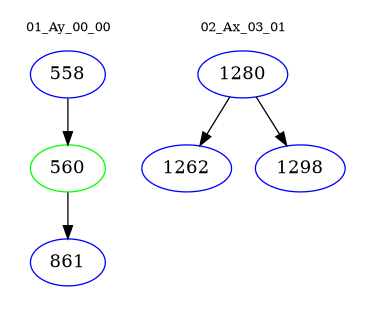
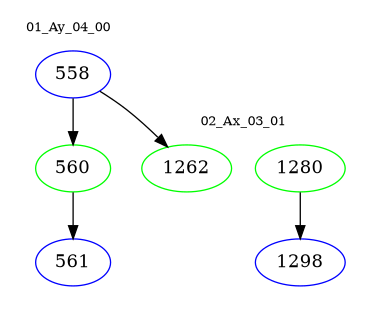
cluster "01_Ay_00_00": label "01_Ay_00_00" -> "01_Ay_04_00"
node "1280": color blue -> green
edge "1280" -> "1262": now "558" -> "1262"
node "1262": color blue -> green
node "861": label "861" -> "561"
